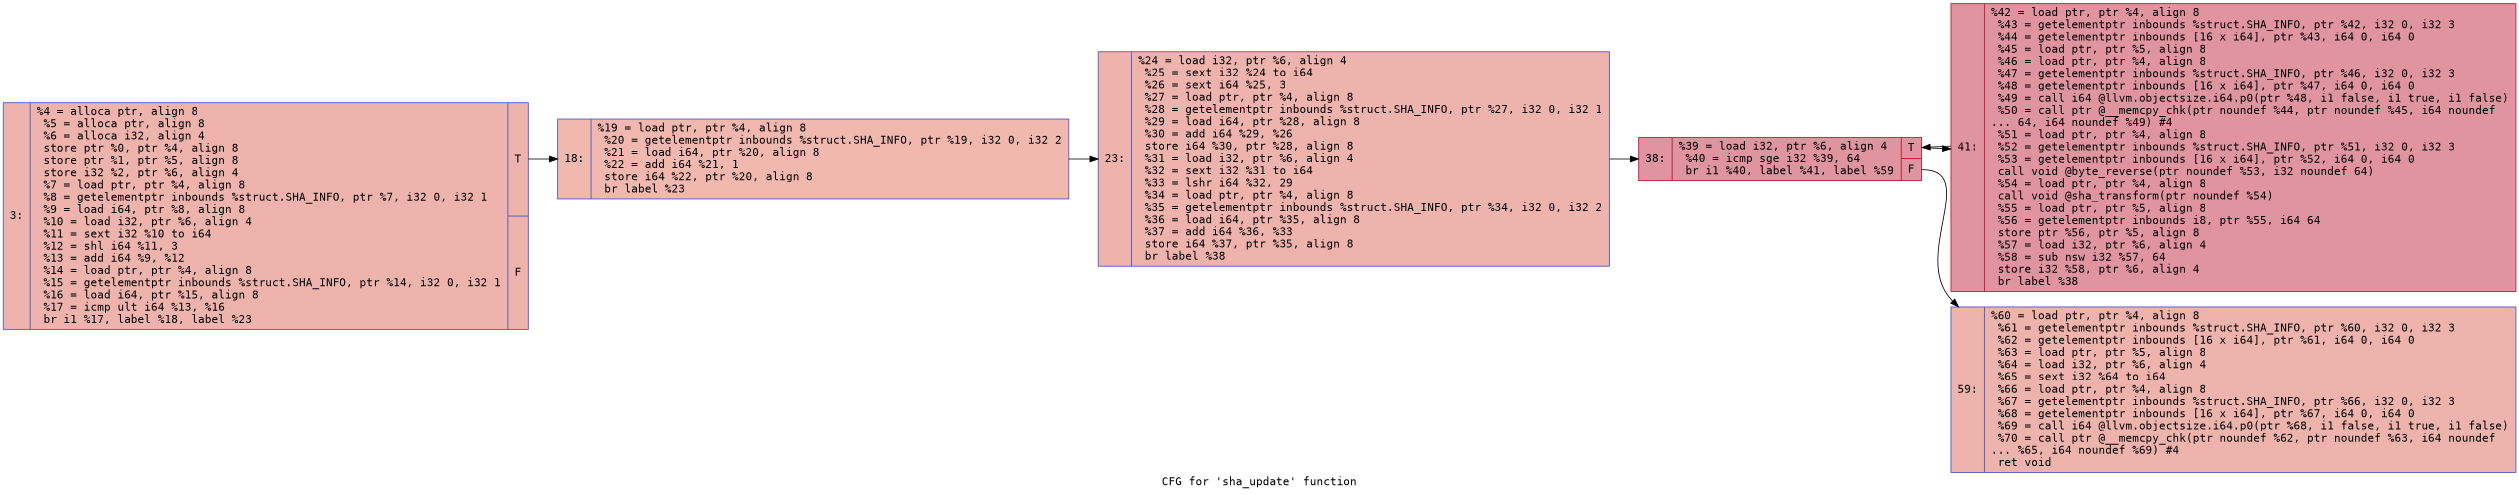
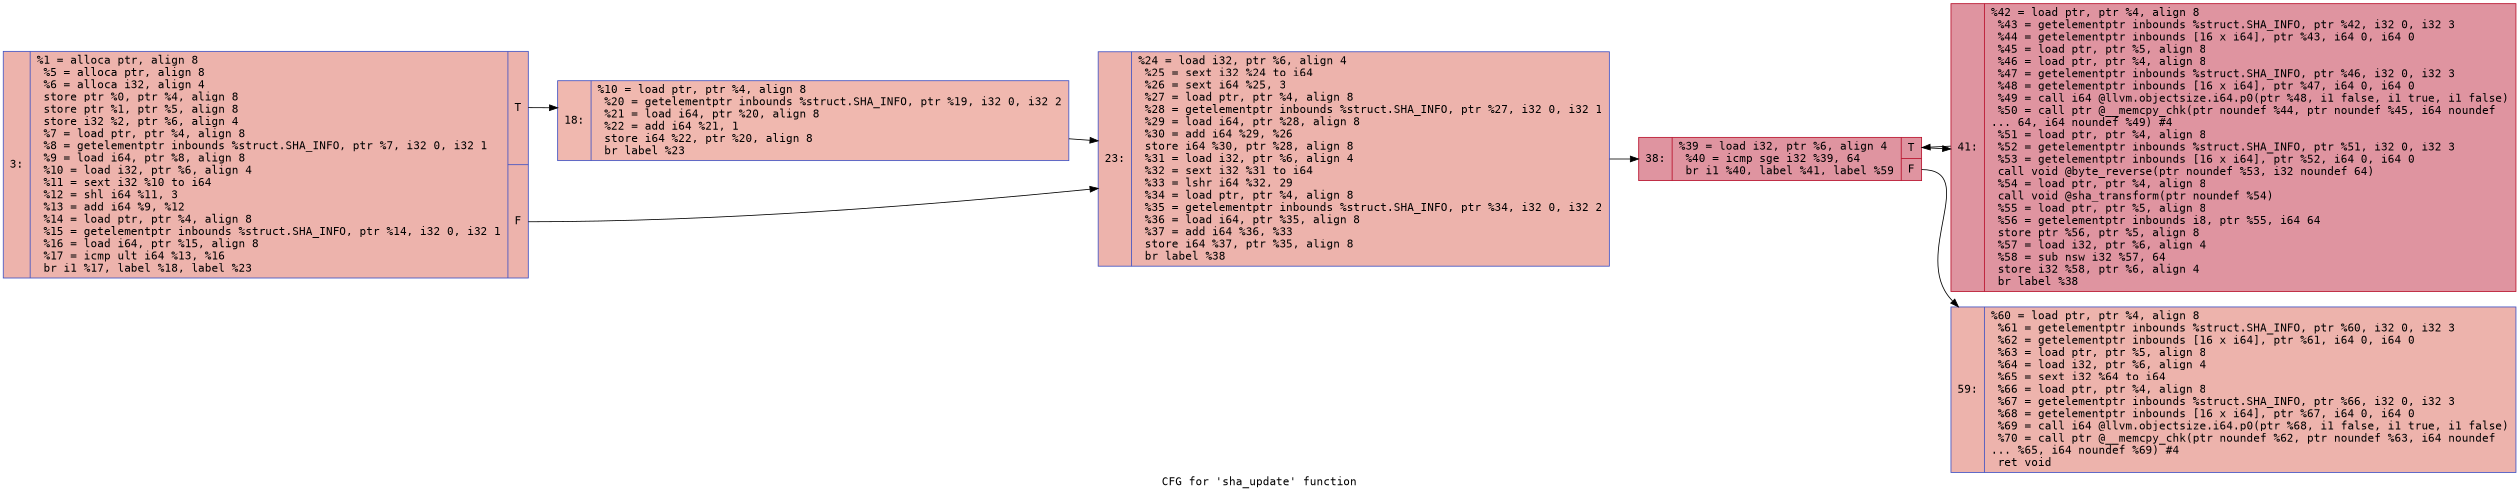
node "3:": text "%4 = alloca ptr, align 8" -> "%1 = alloca ptr, align 8"
node "18:": text "%19 = load ptr, ptr %4, align 8" -> "%10 = load ptr, ptr %4, align 8"
edge "3:" -> "23:": added
